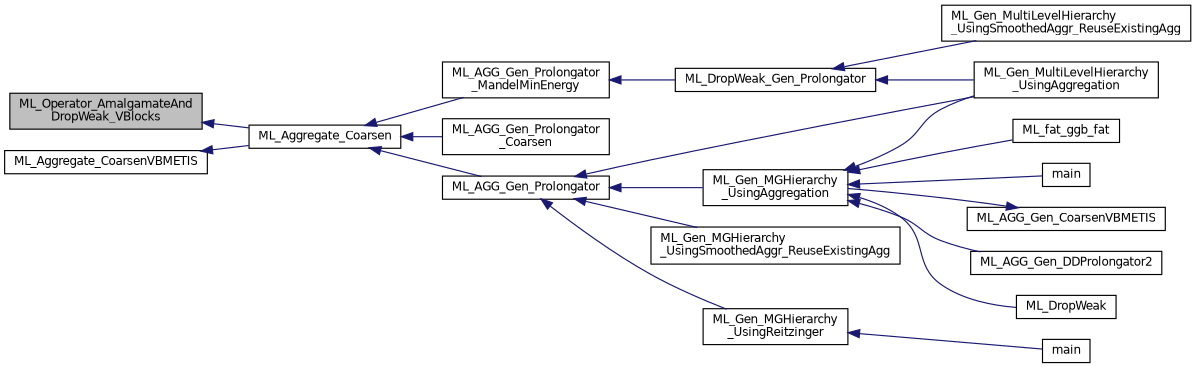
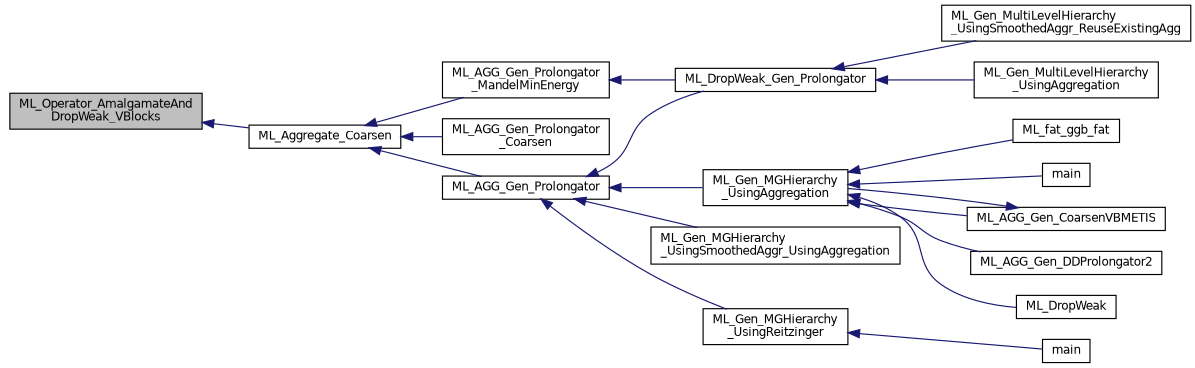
edge "ML_Gen_MultiLevelHierarchy _UsingAggregation" -> "ML_Gen_MGHierarchy _UsingAggregation": now "ML_AGG_Gen_CoarsenVBMETIS" -> "ML_Gen_MGHierarchy _UsingAggregation"
edge "ML_Gen_MultiLevelHierarchy _UsingAggregation" -> "ML_AGG_Gen_Prolongator": now "ML_DropWeak_Gen_Prolongator" -> "ML_AGG_Gen_Prolongator"
node "ML_Aggregate_CoarsenVBMETIS": removed
node "ML_Gen_MGHierarchy _UsingSmoothedAggr_ReuseExistingAgg": label "ML_Gen_MGHierarchy _UsingSmoothedAggr_ReuseExistingAgg" -> "ML_Gen_MGHierarchy _UsingSmoothedAggr_UsingAggregation"
